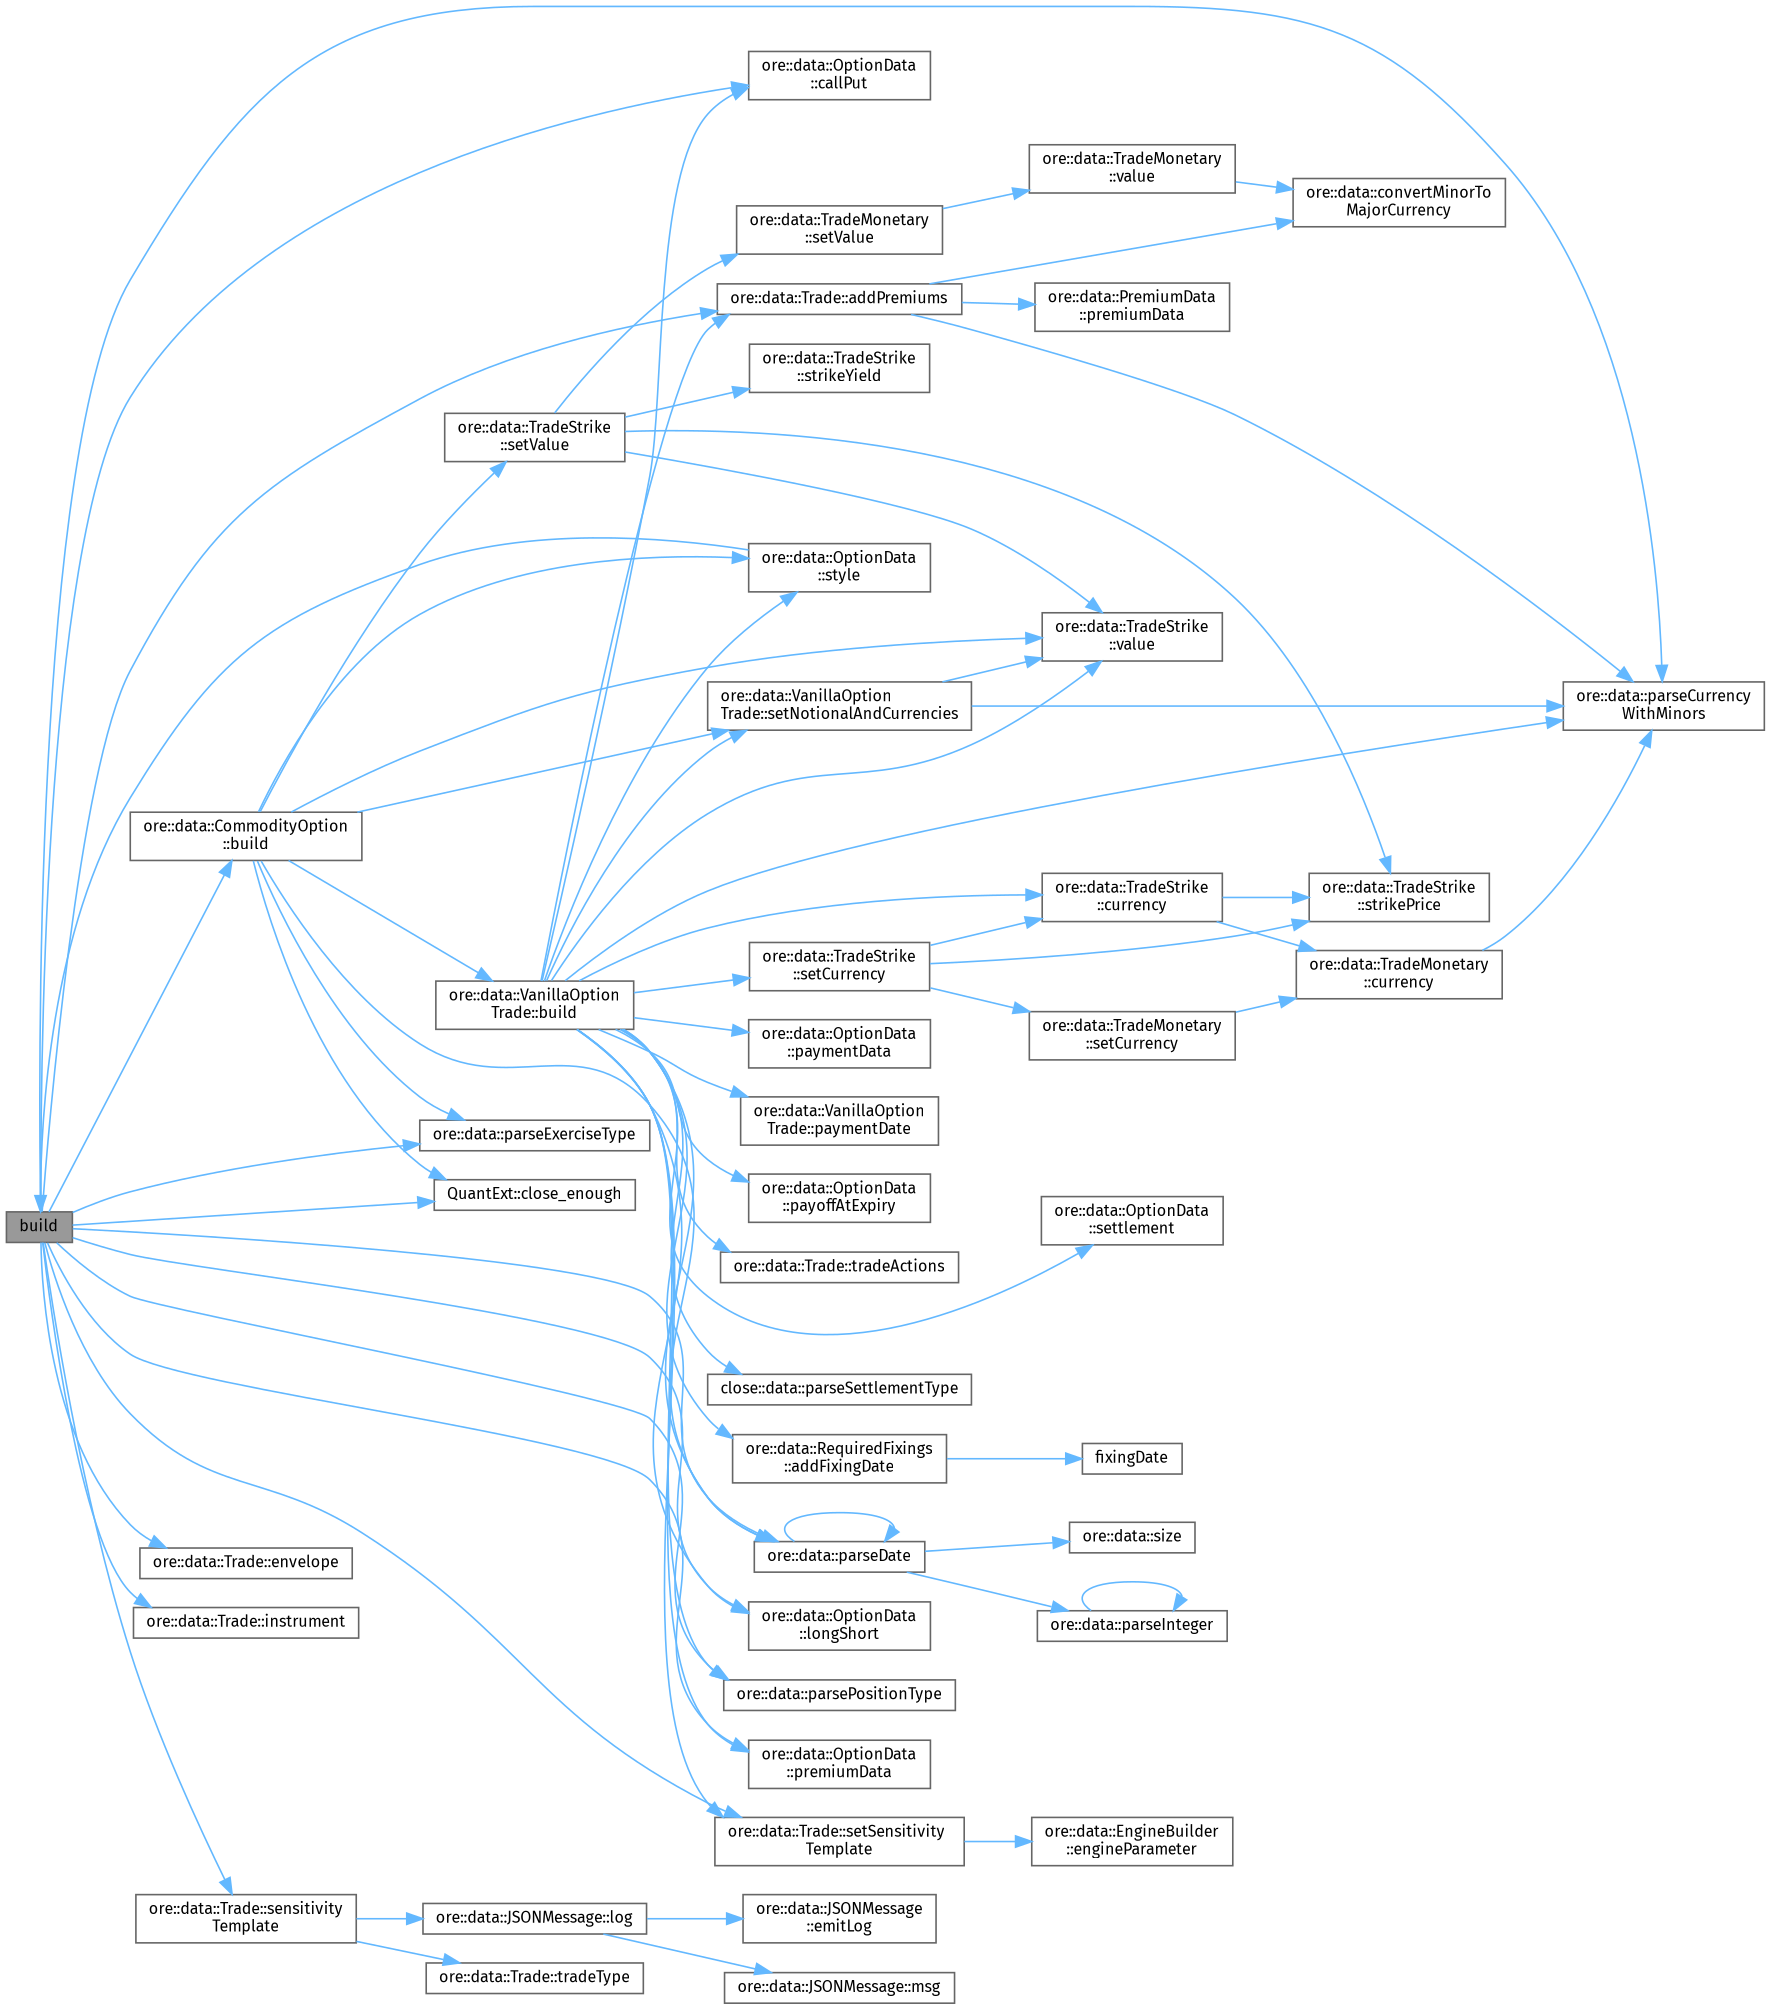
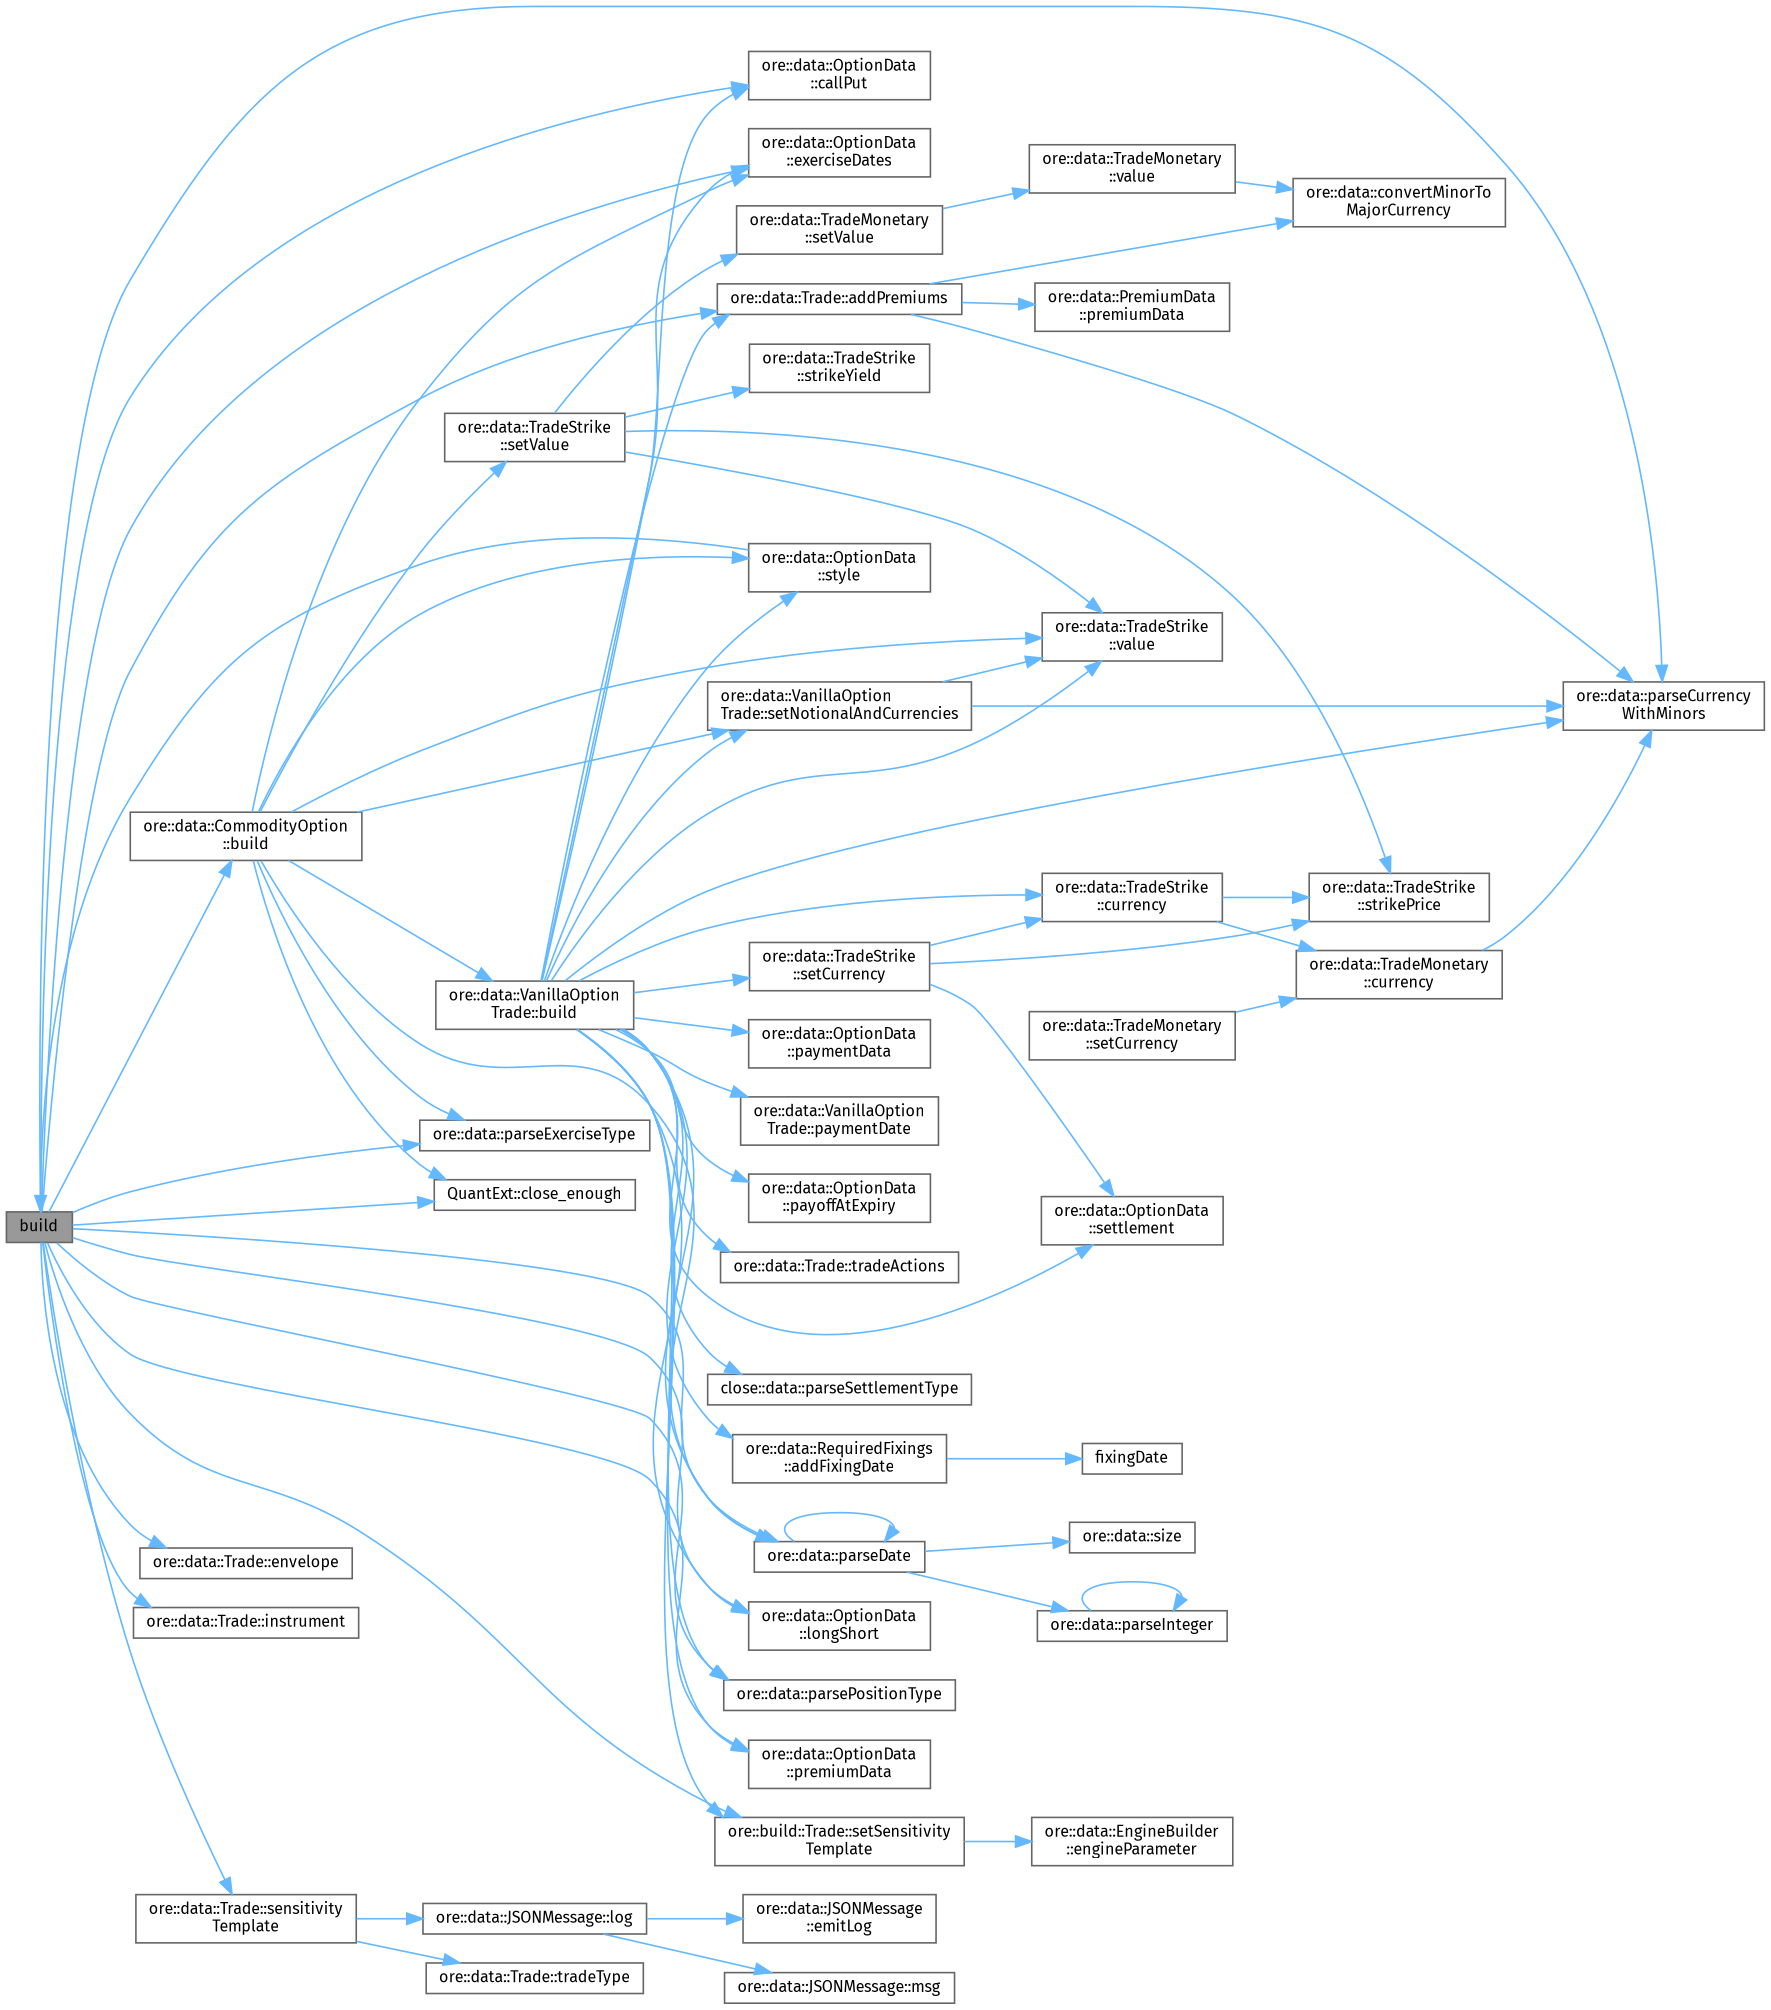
node "ore::data::OptionData ::exerciseDates": added
edge "ore::data::TradeStrike ::setCurrency" -> "ore::data::TradeMonetary ::setCurrency": now "ore::data::TradeStrike ::setCurrency" -> "ore::data::OptionData ::settlement"
node "ore::data::Trade::setSensitivity Template": label "ore::data::Trade::setSensitivity Template" -> "ore::build::Trade::setSensitivity Template"
